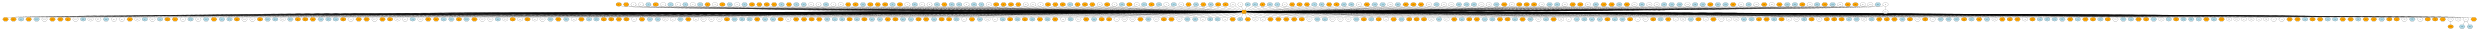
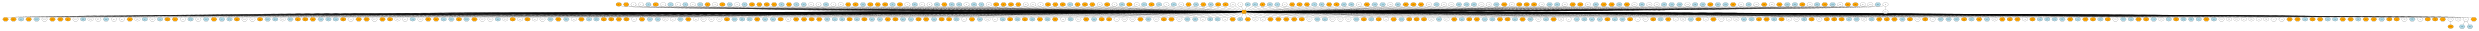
node "204": fillcolor orange -> white
